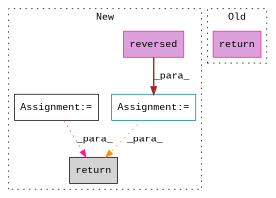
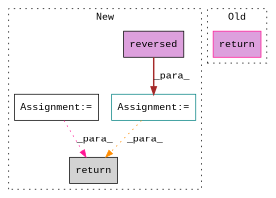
node "reversed": color deeppink -> black
